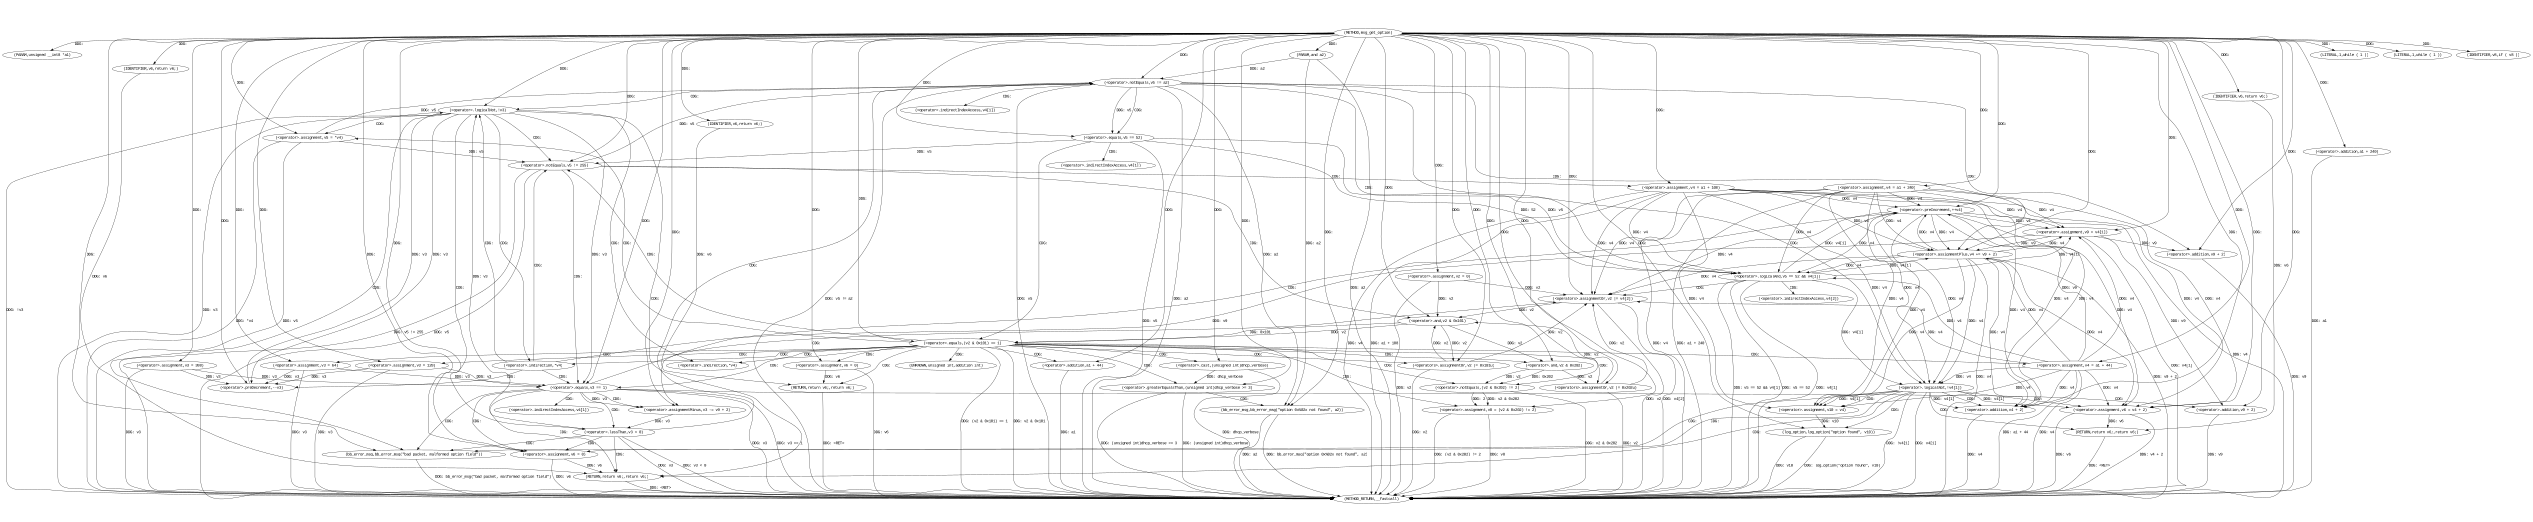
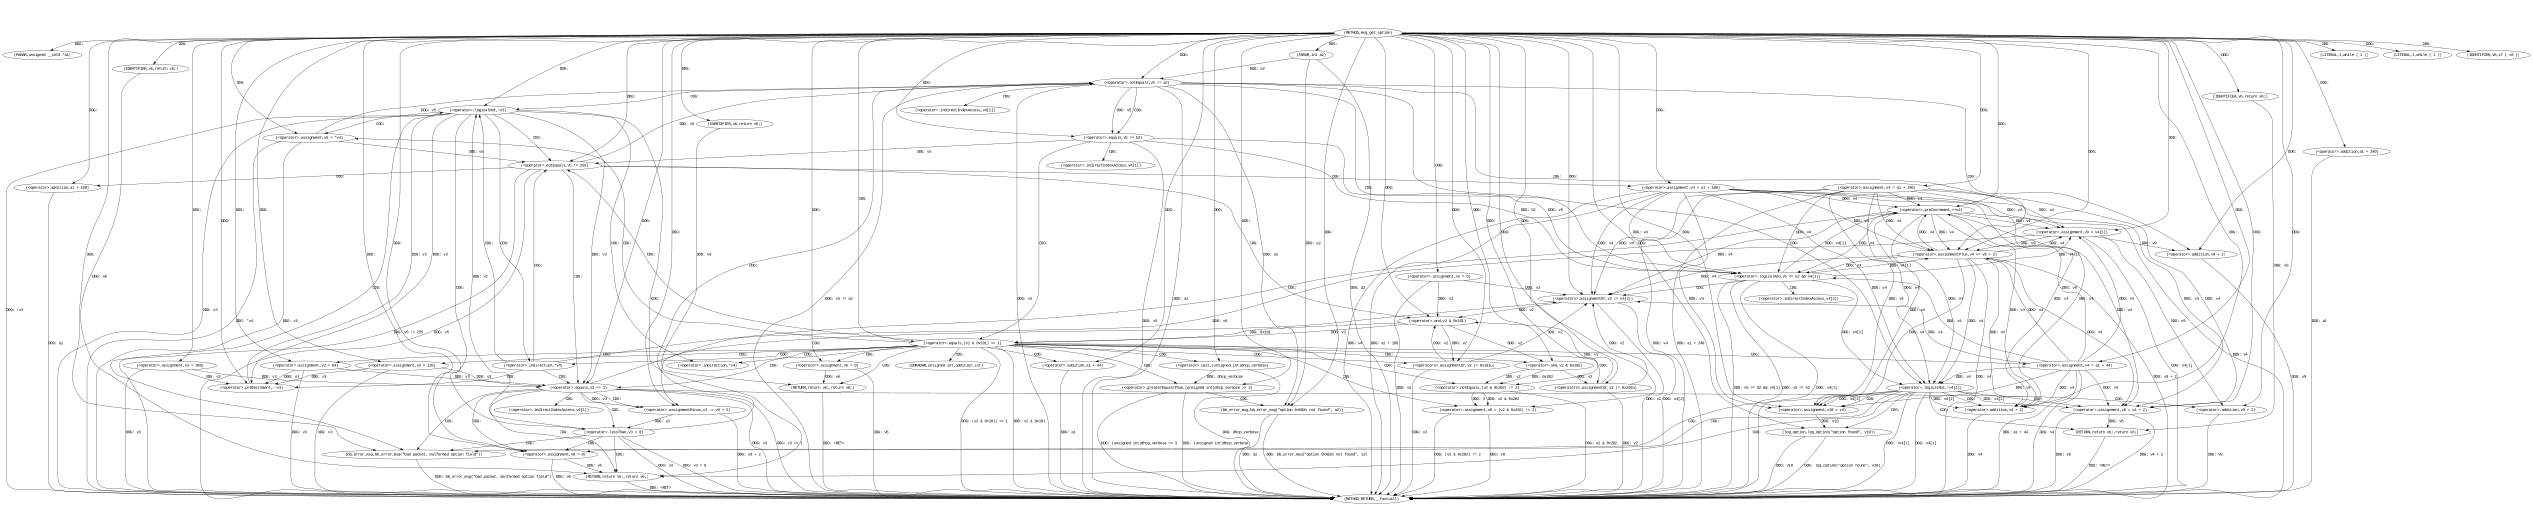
node "(PARAM,and a2)": label "(PARAM,and a2)" -> "(PARAM,int a2)"
edge "(METHOD,msg_get_option)" -> "(<operator>.assignment,v10 = v4)": added, label "DDG:"
node "(<operator>.addition,a1 + 108)": added
edge "(<operator>.assignmentMinus,v3 -= v9 + 2)" -> "(METHOD_RETURN,__fastcall)": added, label "DDG: v9 + 2"
